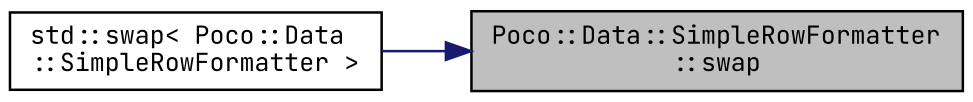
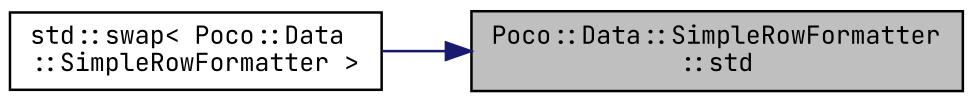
node "Poco::Data::SimpleRowFormatter ::swap": label "Poco::Data::SimpleRowFormatter ::swap" -> "Poco::Data::SimpleRowFormatter ::std"
